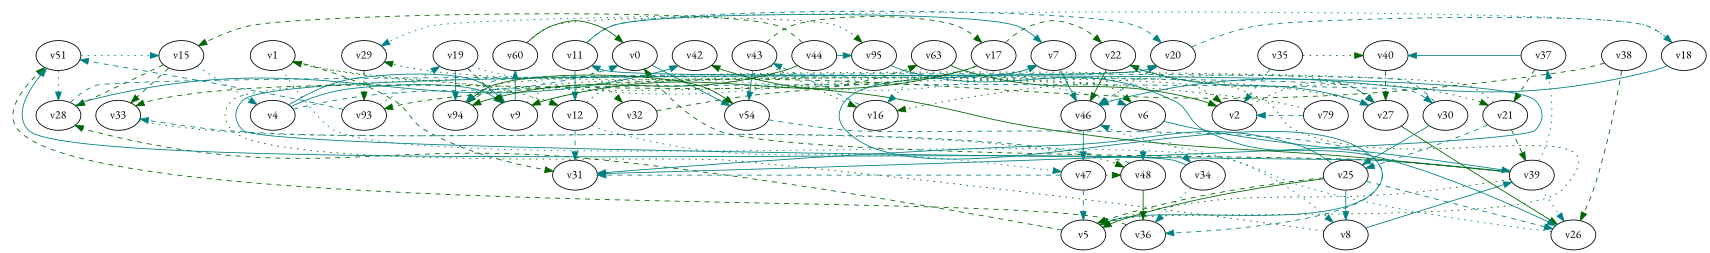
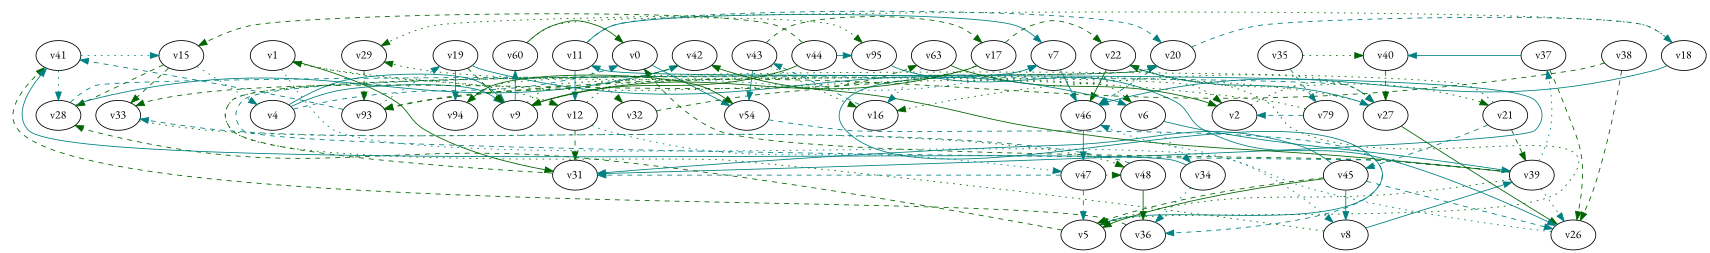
edge "v18" -> "v29": color teal -> darkgreen
node "v51": label "v51" -> "v41"
edge "v31" -> "v20": added
edge "v35" -> "v2": now "v35" -> "v79"
edge "v37" -> "v21": now "v37" -> "v26"
edge "v44" -> "v94": now "v44" -> "v9"
edge "v19" -> "v6": style dotted -> solid
edge "v42" -> "v93": added
node "v30": removed
edge "v1" -> "v31": style dashed -> solid
edge "v39" -> "v20": style solid -> dashed
edge "v12" -> "v31": color teal -> darkgreen
edge "v6" -> "v48": removed
node "v25": label "v25" -> "v45"
